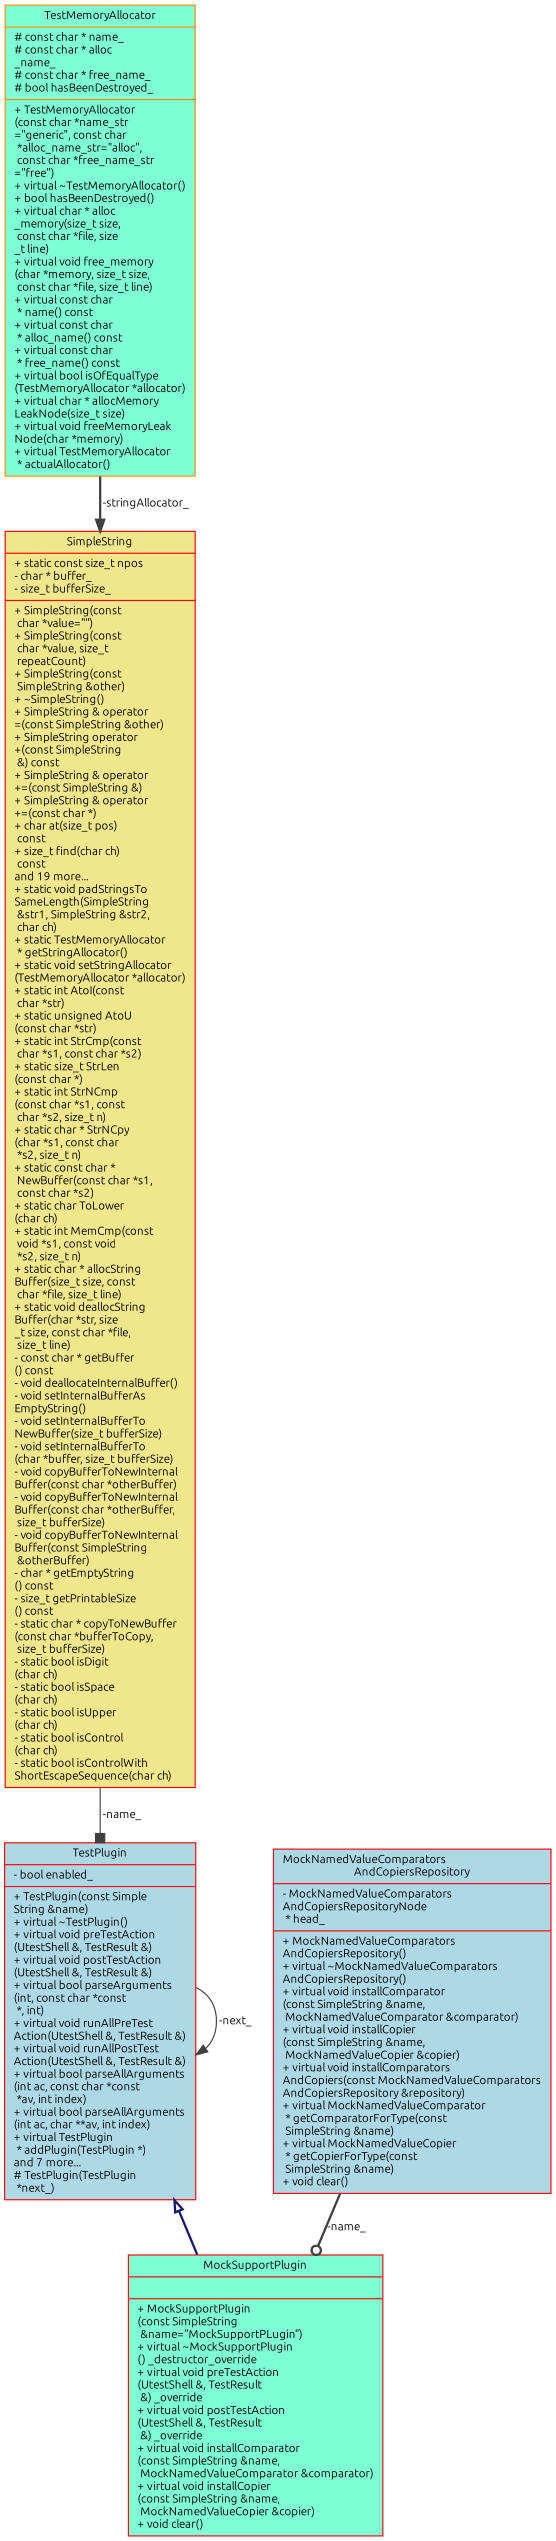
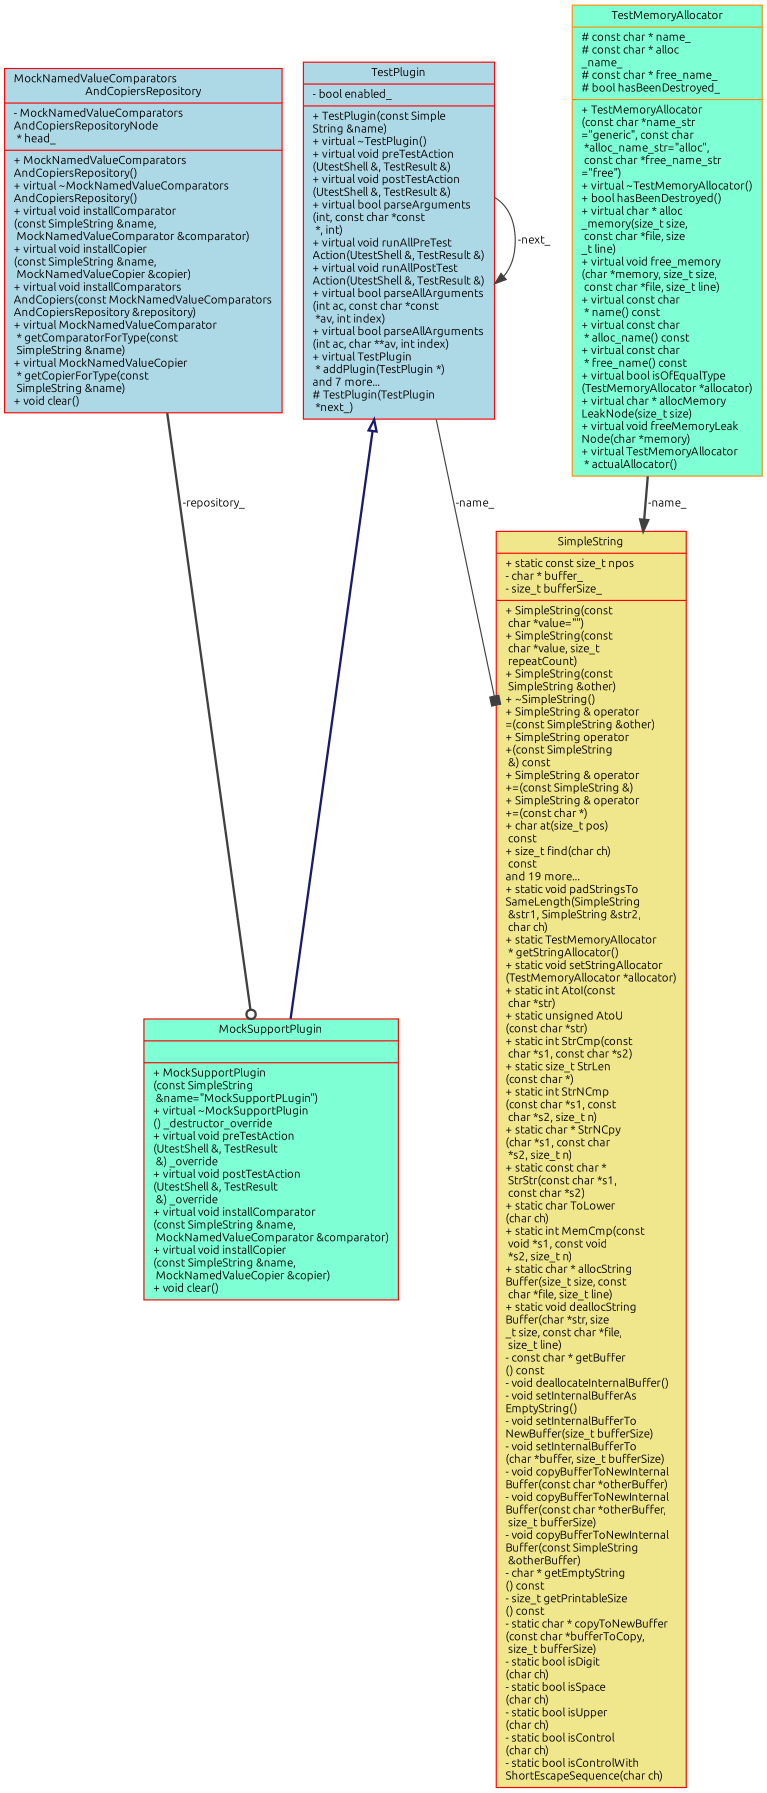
edge "TestMemoryAllocator" -> "SimpleString": label " -stringAllocator_" -> " -name_"
node "SimpleString": text "NewBuffer(const char *s1," -> "StrStr(const char *s1,"
edge "SimpleString" -> "TestPlugin": reversed
edge "MockNamedValueComparators" -> "MockSupportPlugin": label " -name_" -> " -repository_"
